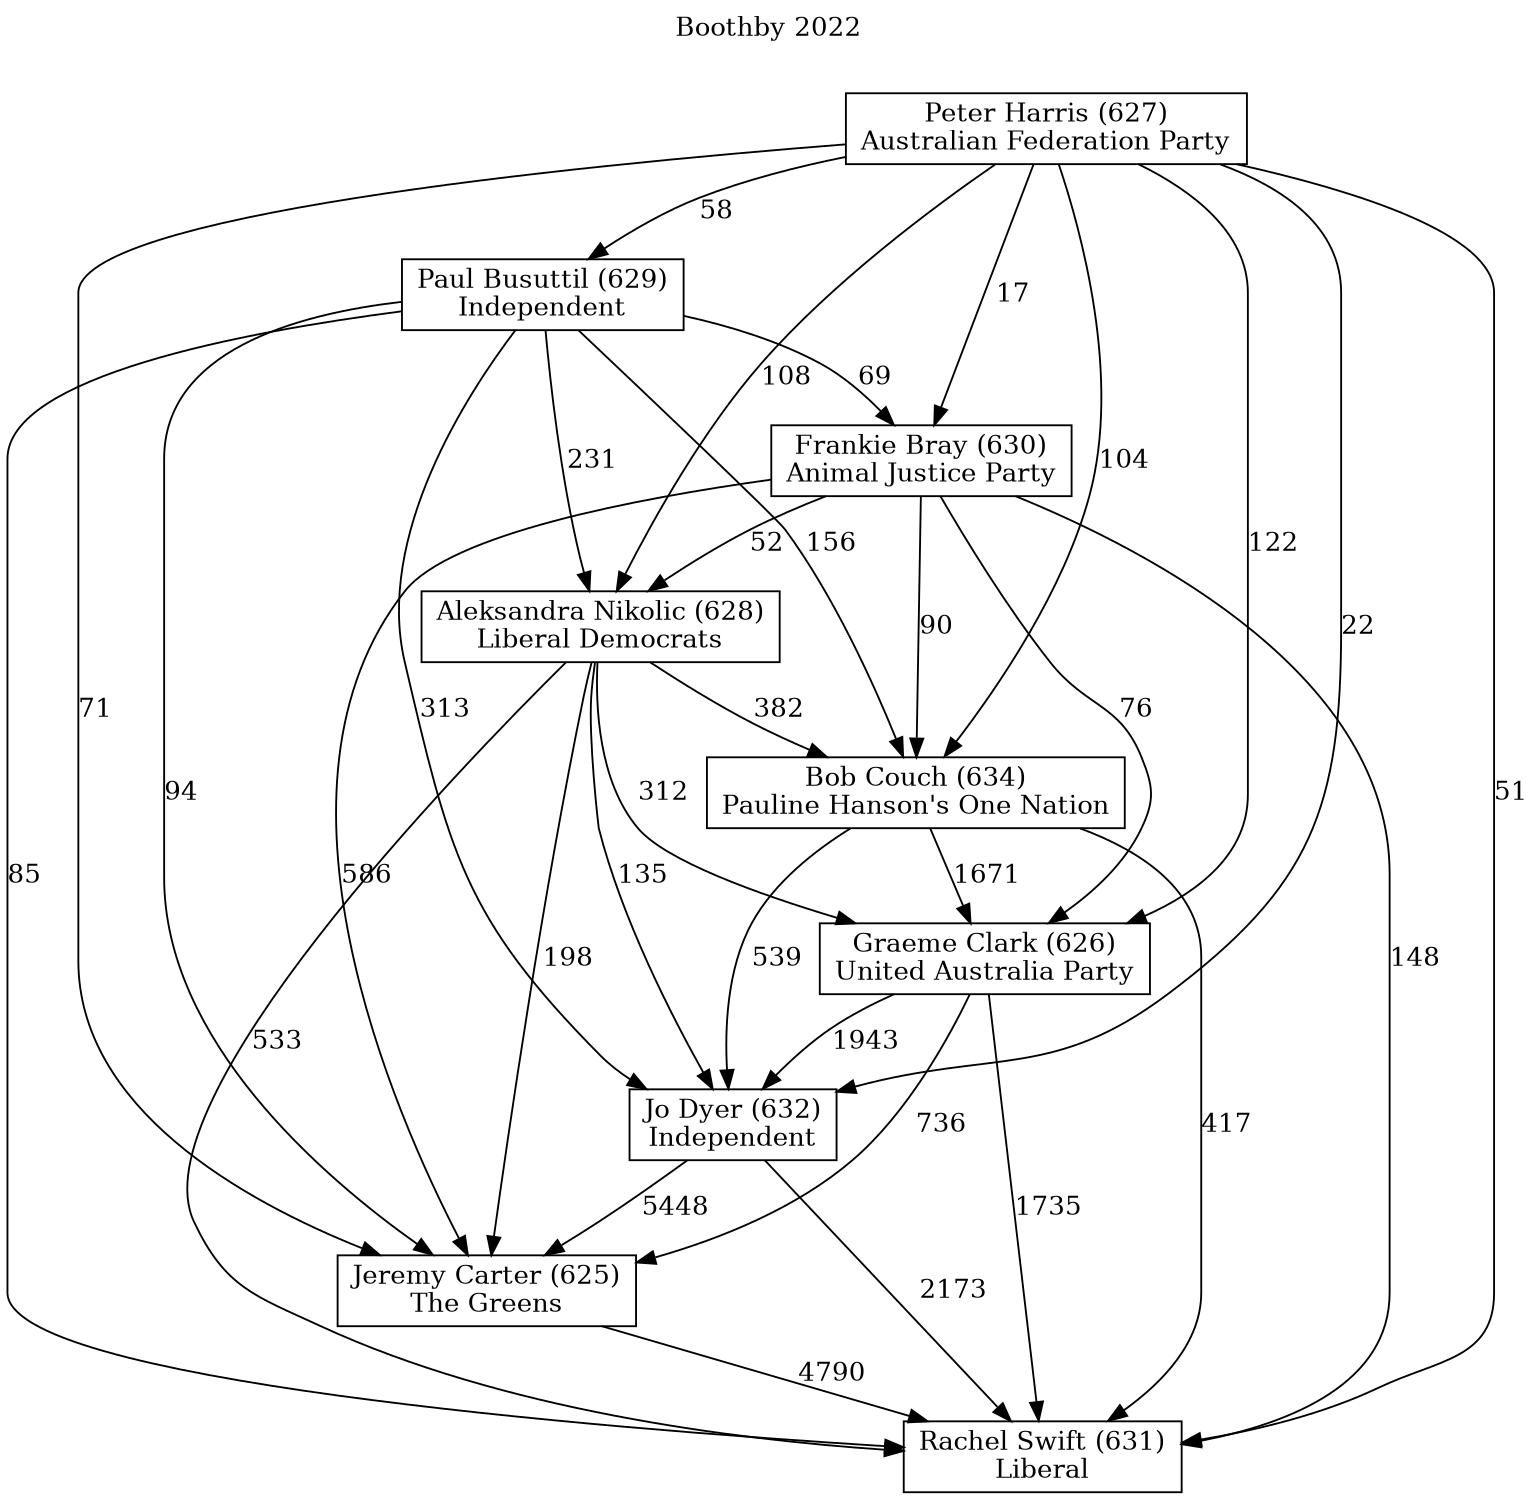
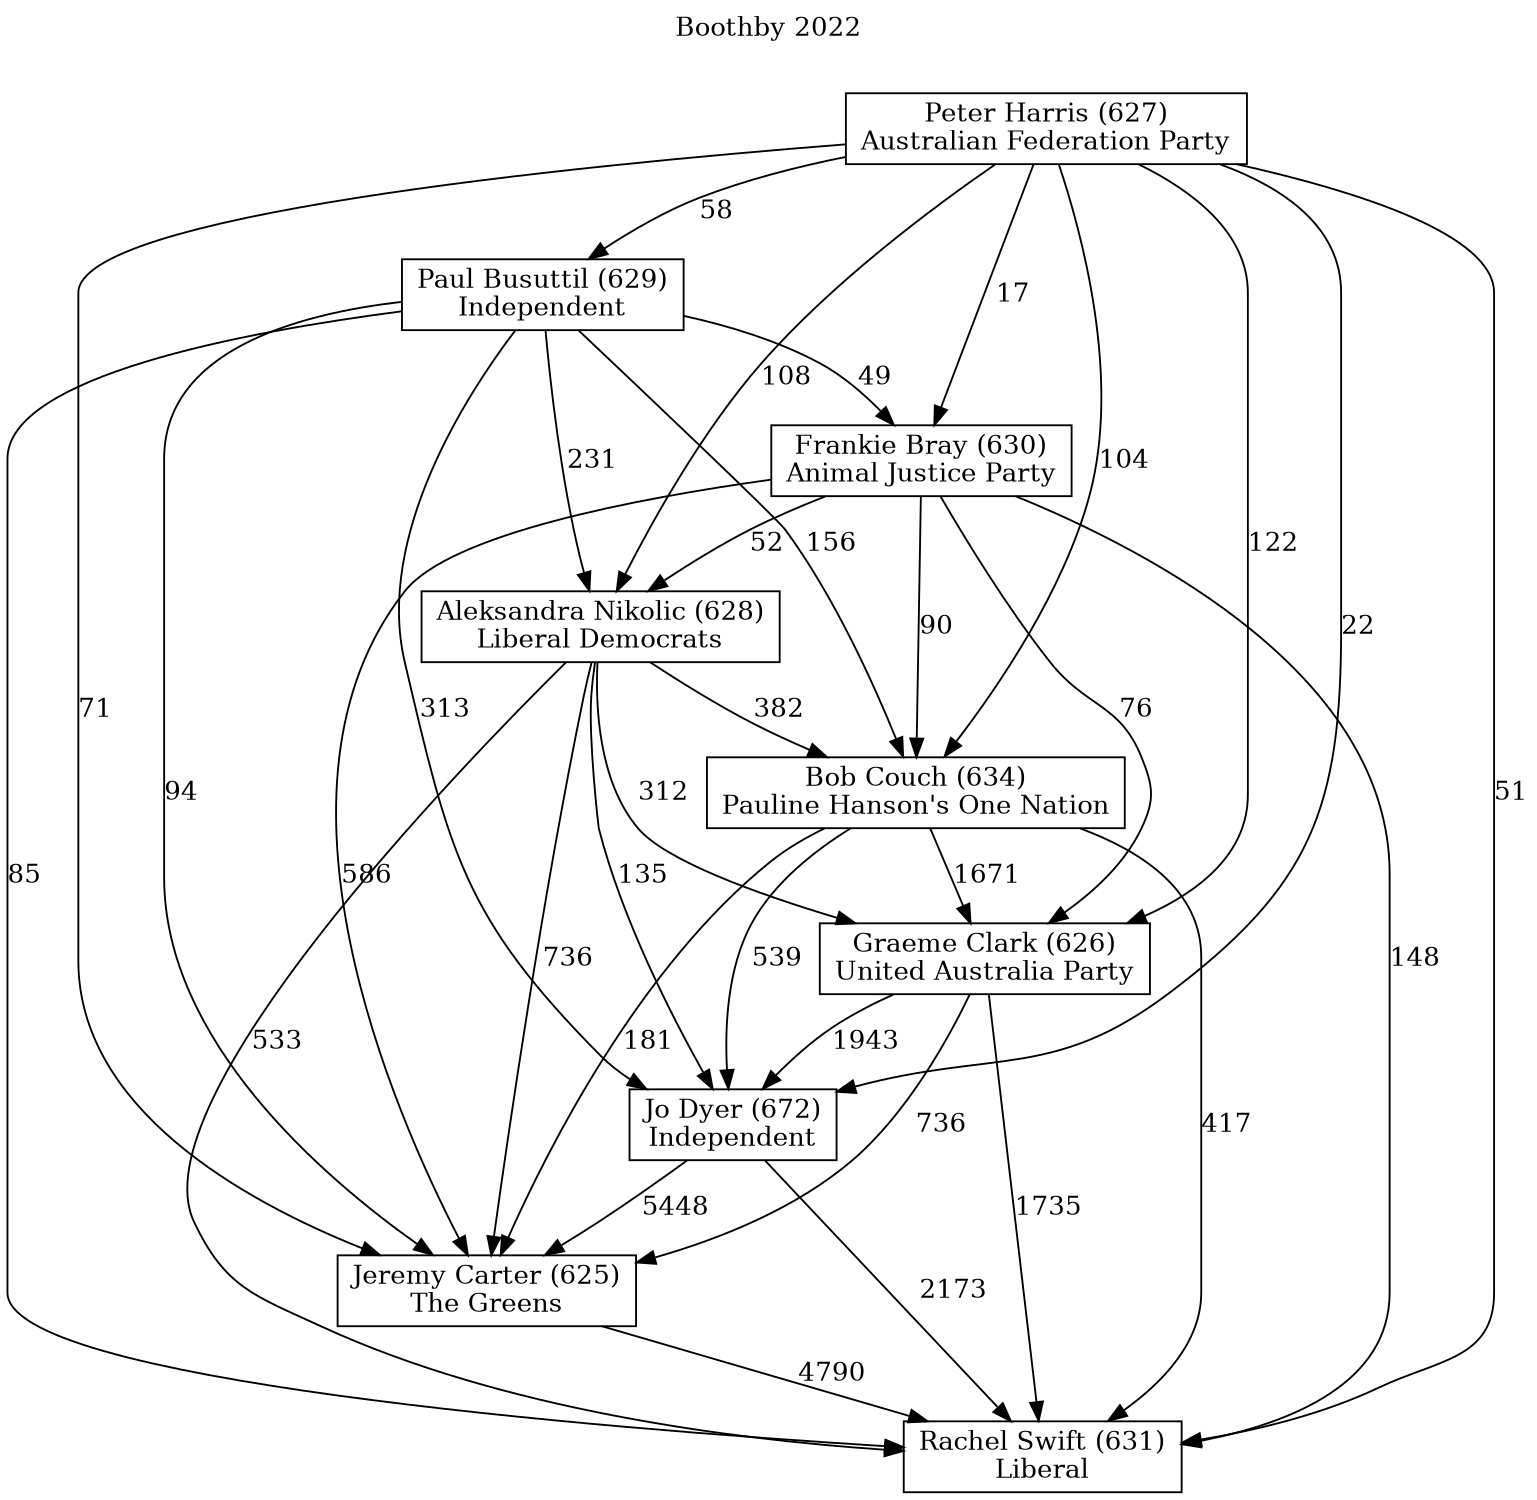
edge "Paul Busuttil (629) Independent" -> "Frankie Bray (630) Animal Justice Party": label "69" -> "49"
edge "Aleksandra Nikolic (628) Liberal Democrats" -> "Jeremy Carter (625) The Greens": label "198" -> "736"
edge "Bob Couch (634) Pauline Hanson's One Nation" -> "Jeremy Carter (625) The Greens": added, label "181"
node "Jo Dyer (632) Independent": label "Jo Dyer (632) Independent" -> "Jo Dyer (672) Independent"
